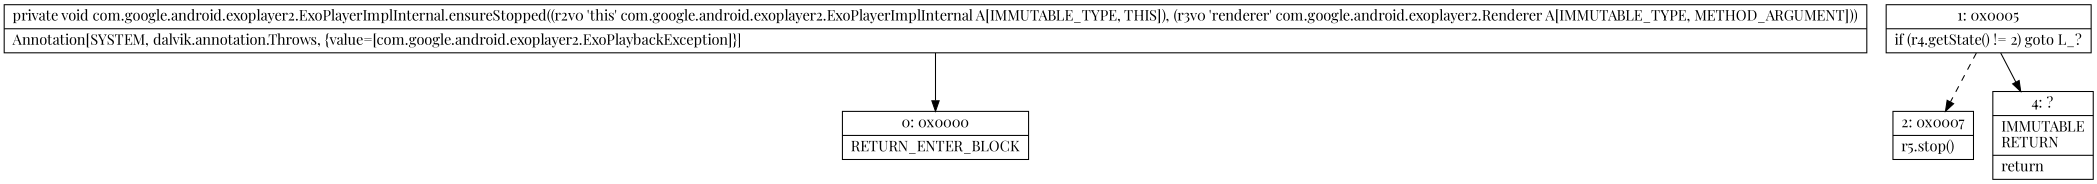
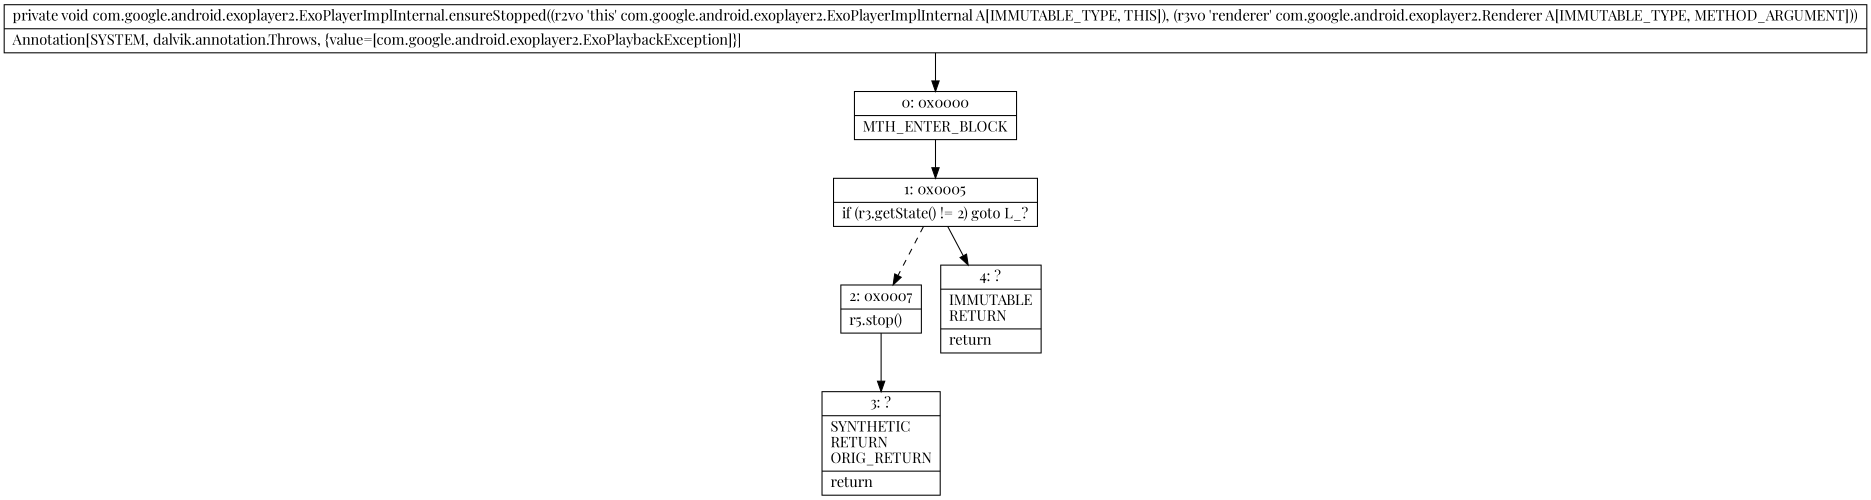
node "1: 0x0005": text "if (r4.getState() != 2) goto L_?" -> "if (r3.getState() != 2) goto L_?"
node "0: 0x0000": text "RETURN_ENTER_BLOCK" -> "MTH_ENTER_BLOCK"
edge "0: 0x0000" -> "1: 0x0005": added
node "3: ?": added
